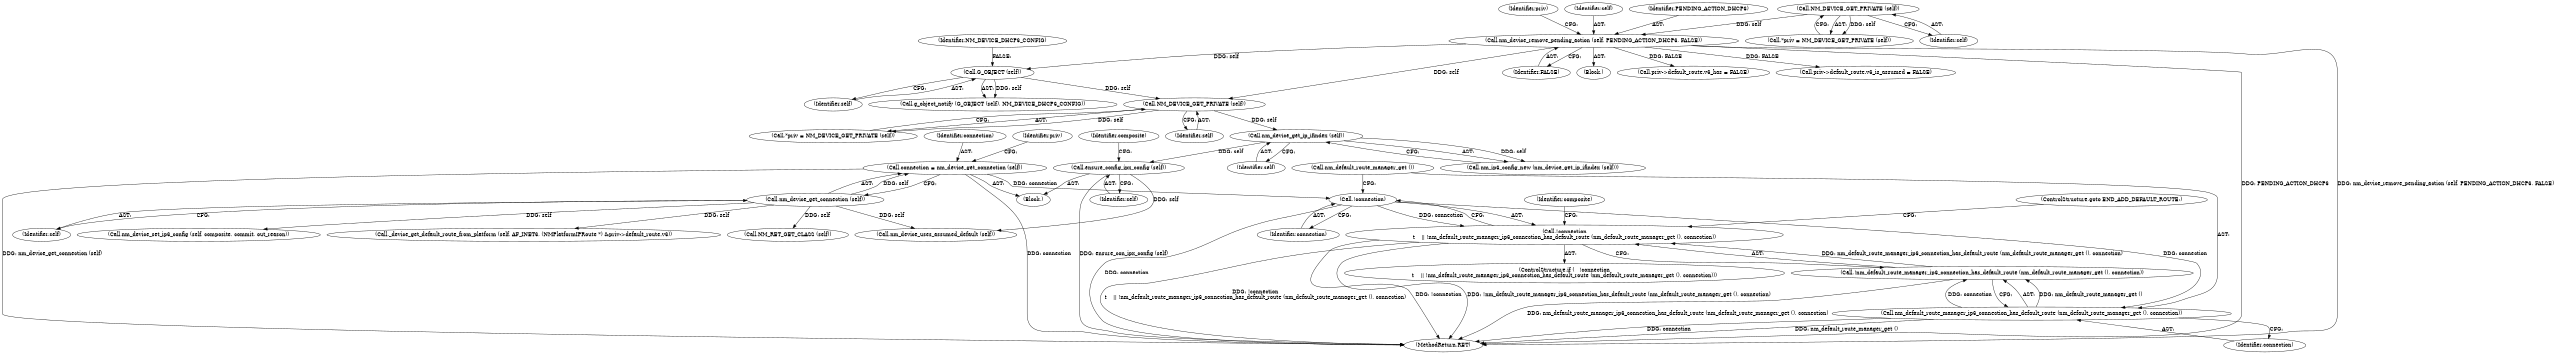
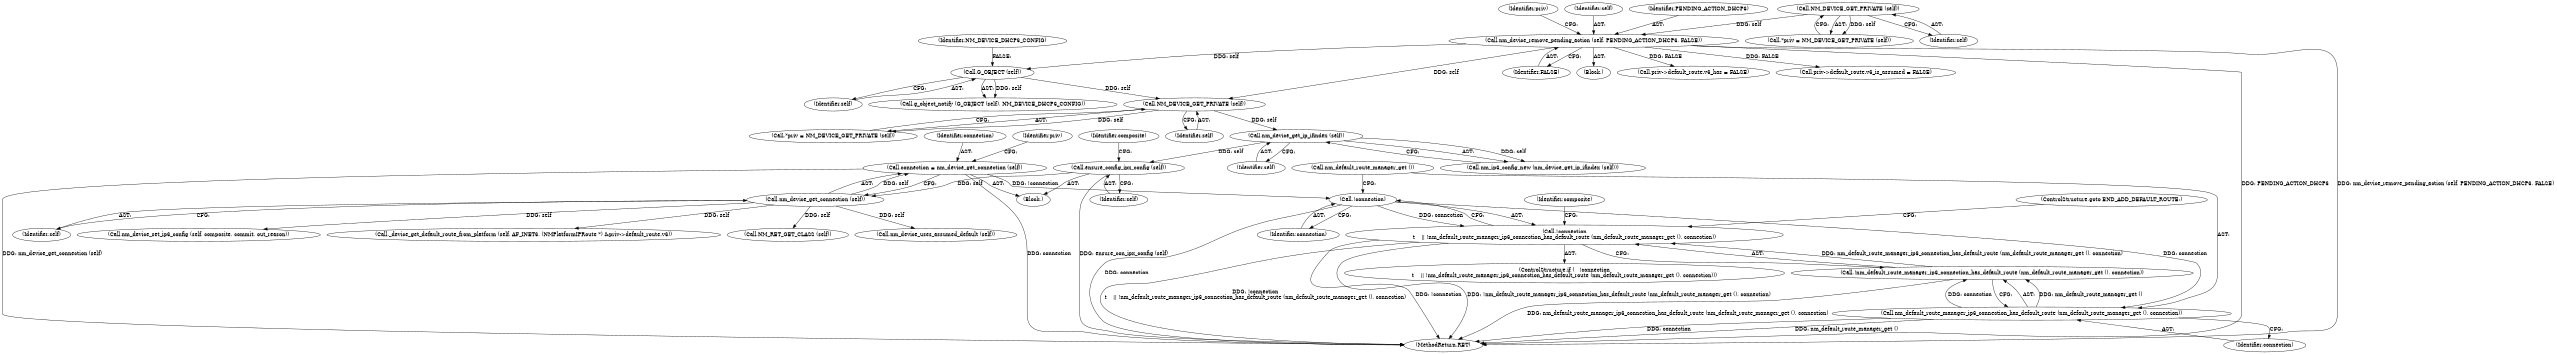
edge "(Call,connection = nm_device_get_connection (self))" -> "(Call,!connection)": label "DDG: connection" -> "DDG: !connection"
edge "(Call,ensure_config_ipx_config (self))" -> "(Call,nm_device_uses_assumed_default (self))": now "(Call,ensure_config_ipx_config (self))" -> "(Call,nm_device_get_connection (self))"
